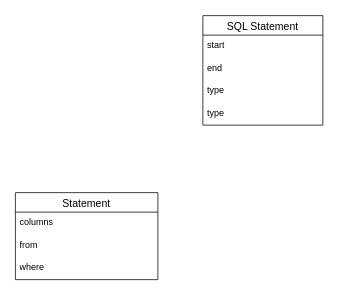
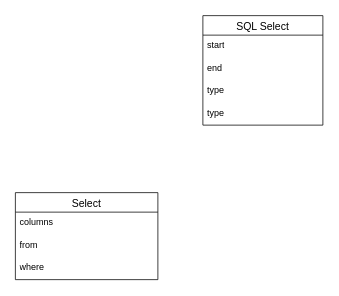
node "SQL Statement": label "SQL Statement" -> "SQL Select"
node "Statement": label "Statement" -> "Select"
